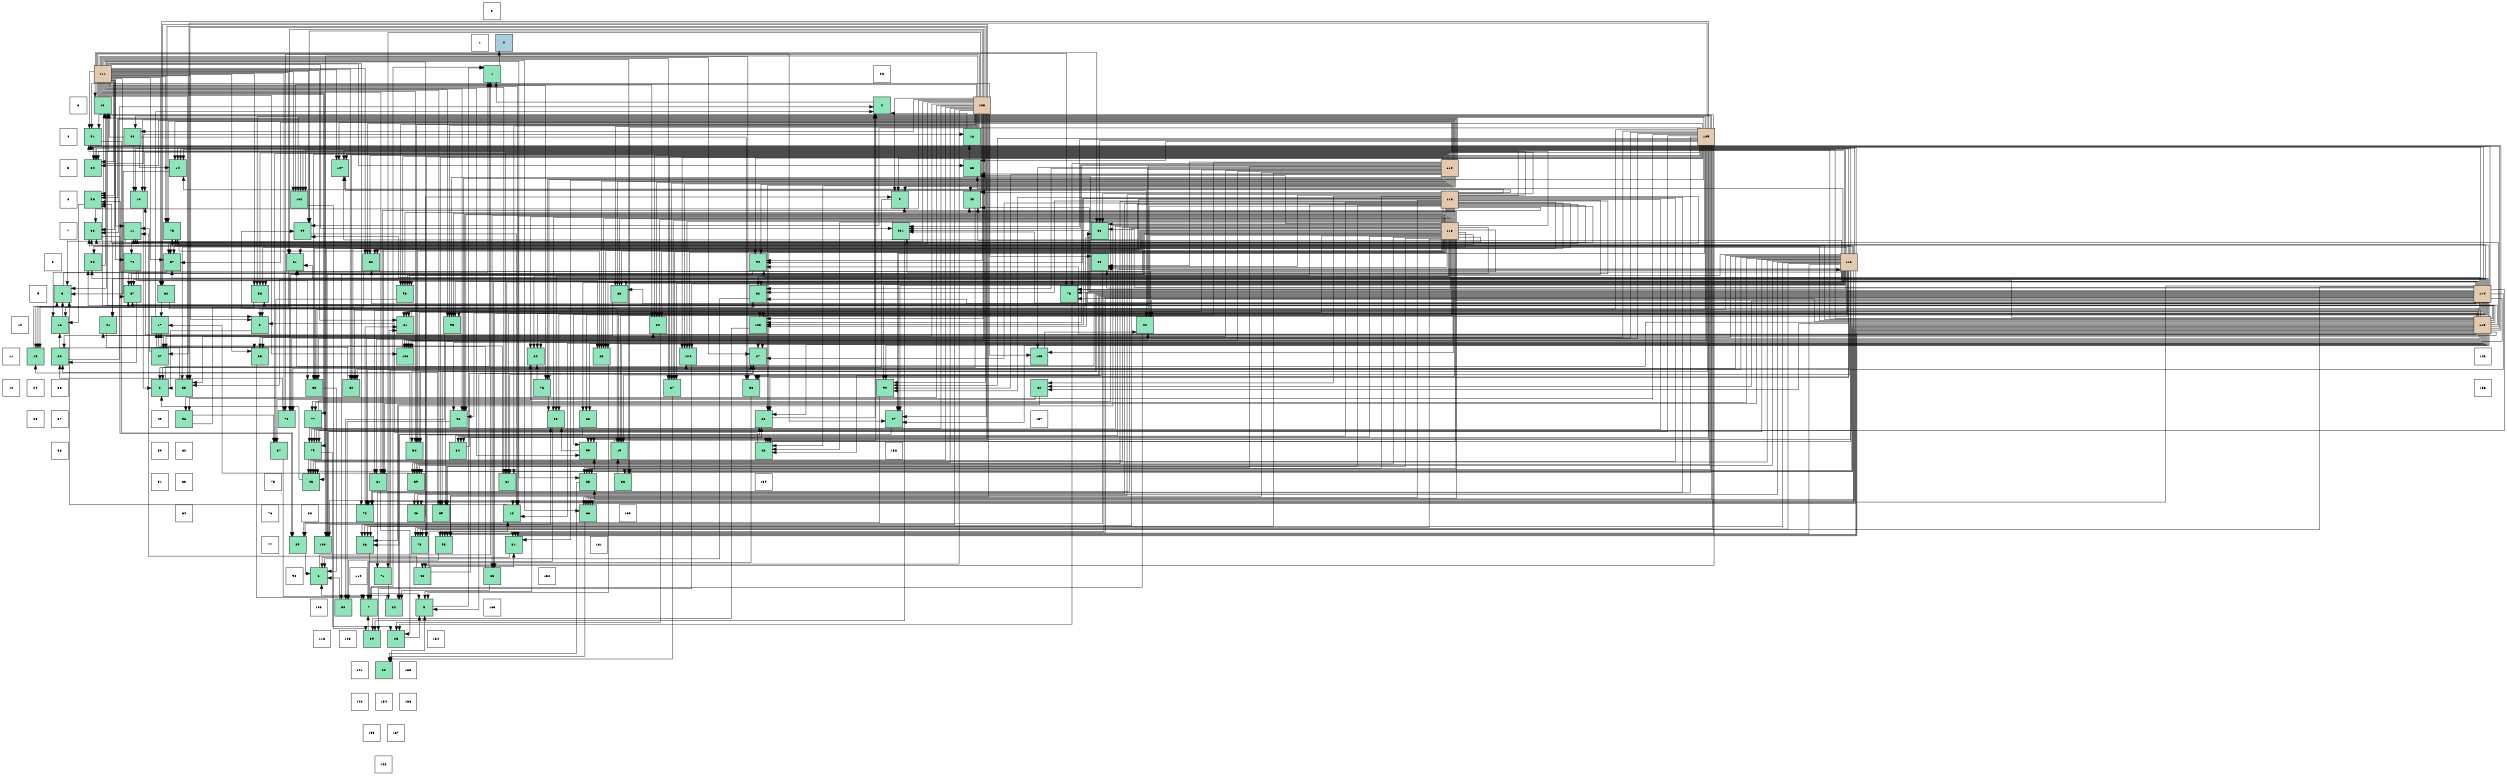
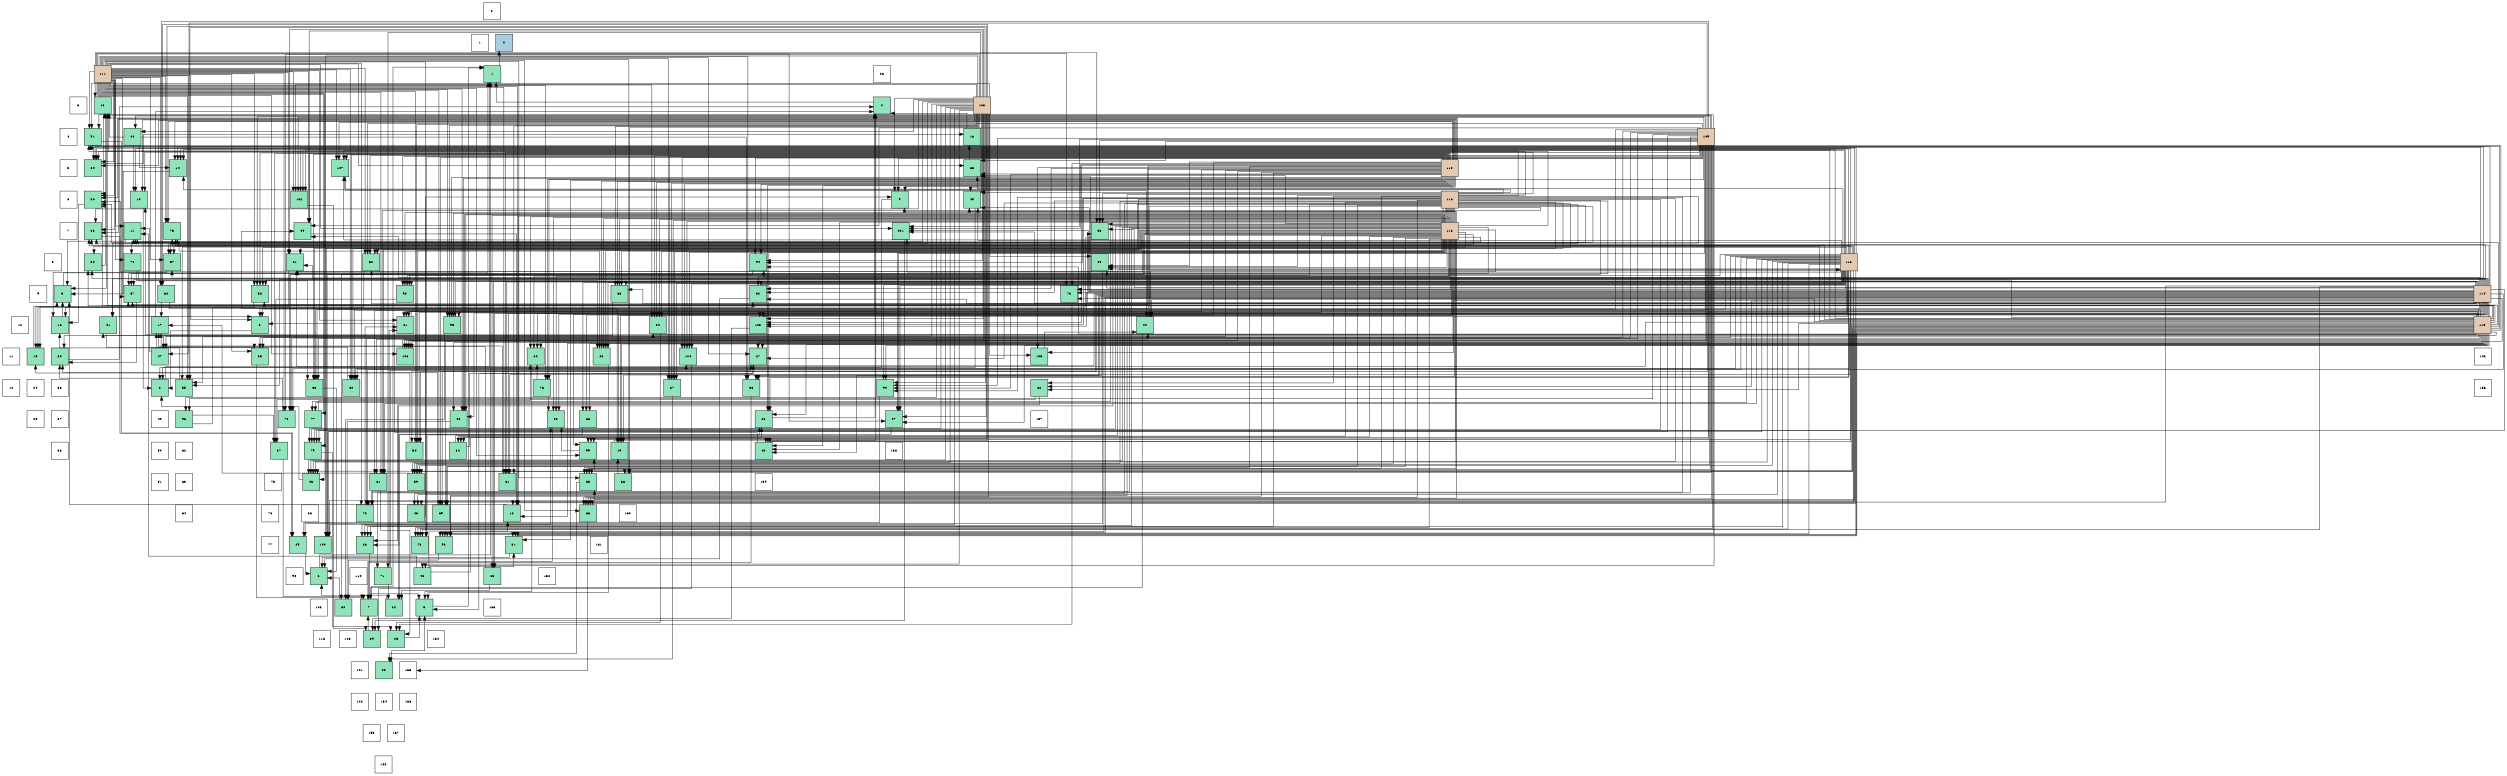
edge "110" -> "57": removed
edge "108" -> "98": removed
edge "86" -> "28": now "86" -> "165"
